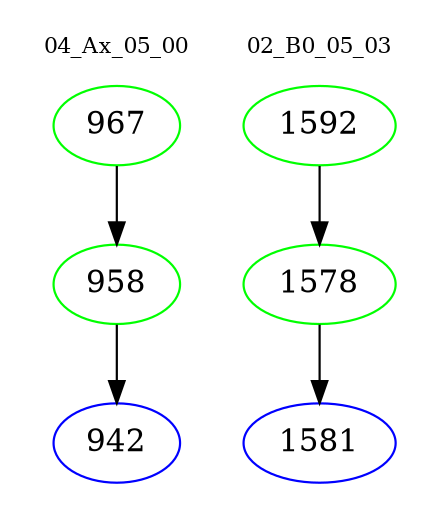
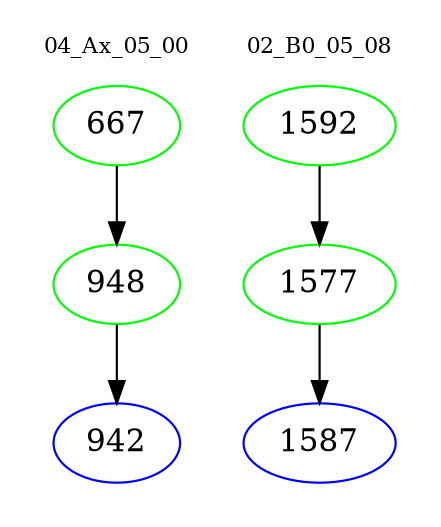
cluster "02_B0_05_03": label "02_B0_05_03" -> "02_B0_05_08"
node "967": label "967" -> "667"
node "958": label "958" -> "948"
node "1578": label "1578" -> "1577"
node "1581": label "1581" -> "1587"
